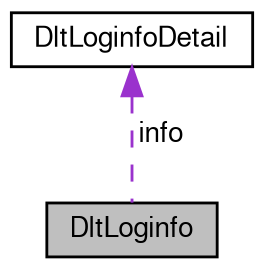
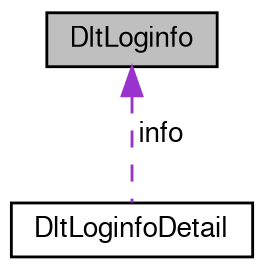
edge "DltLoginfo" -> "DltLoginfoDetail": reversed
